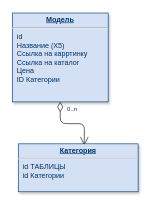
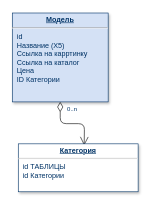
node "Категория id ТАБЛИЦЫ id Категории": fillcolor #d4e1f5 -> #ffffff
